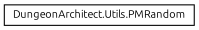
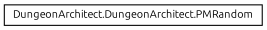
node "DungeonArchitect.Utils.PMRandom": label "DungeonArchitect.Utils.PMRandom" -> "DungeonArchitect.DungeonArchitect.PMRandom"
